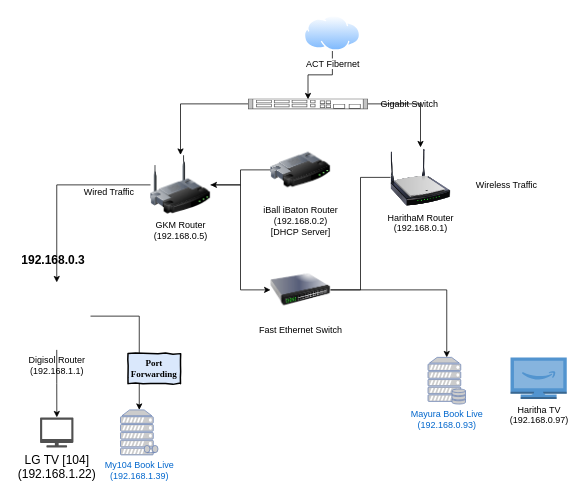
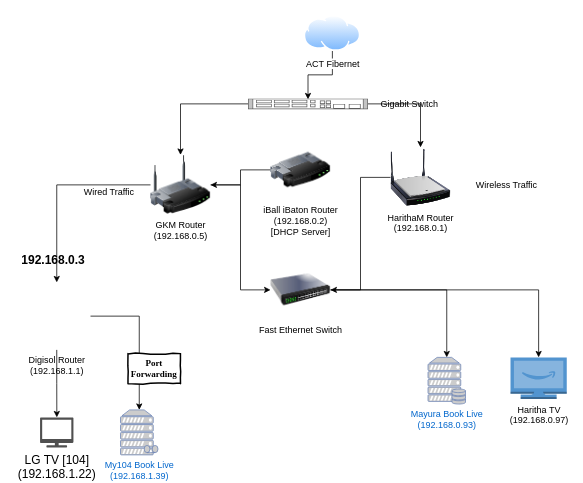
edge "HarithaM Router (192.168.0.1)" -- "Fast Ethernet Switch": arrowhead none -> classic
edge "Fast Ethernet Switch" -> "Haritha TV (192.168.0.97)": added
node "Port Forwarding": fillcolor #dae8fc -> #ffffff
